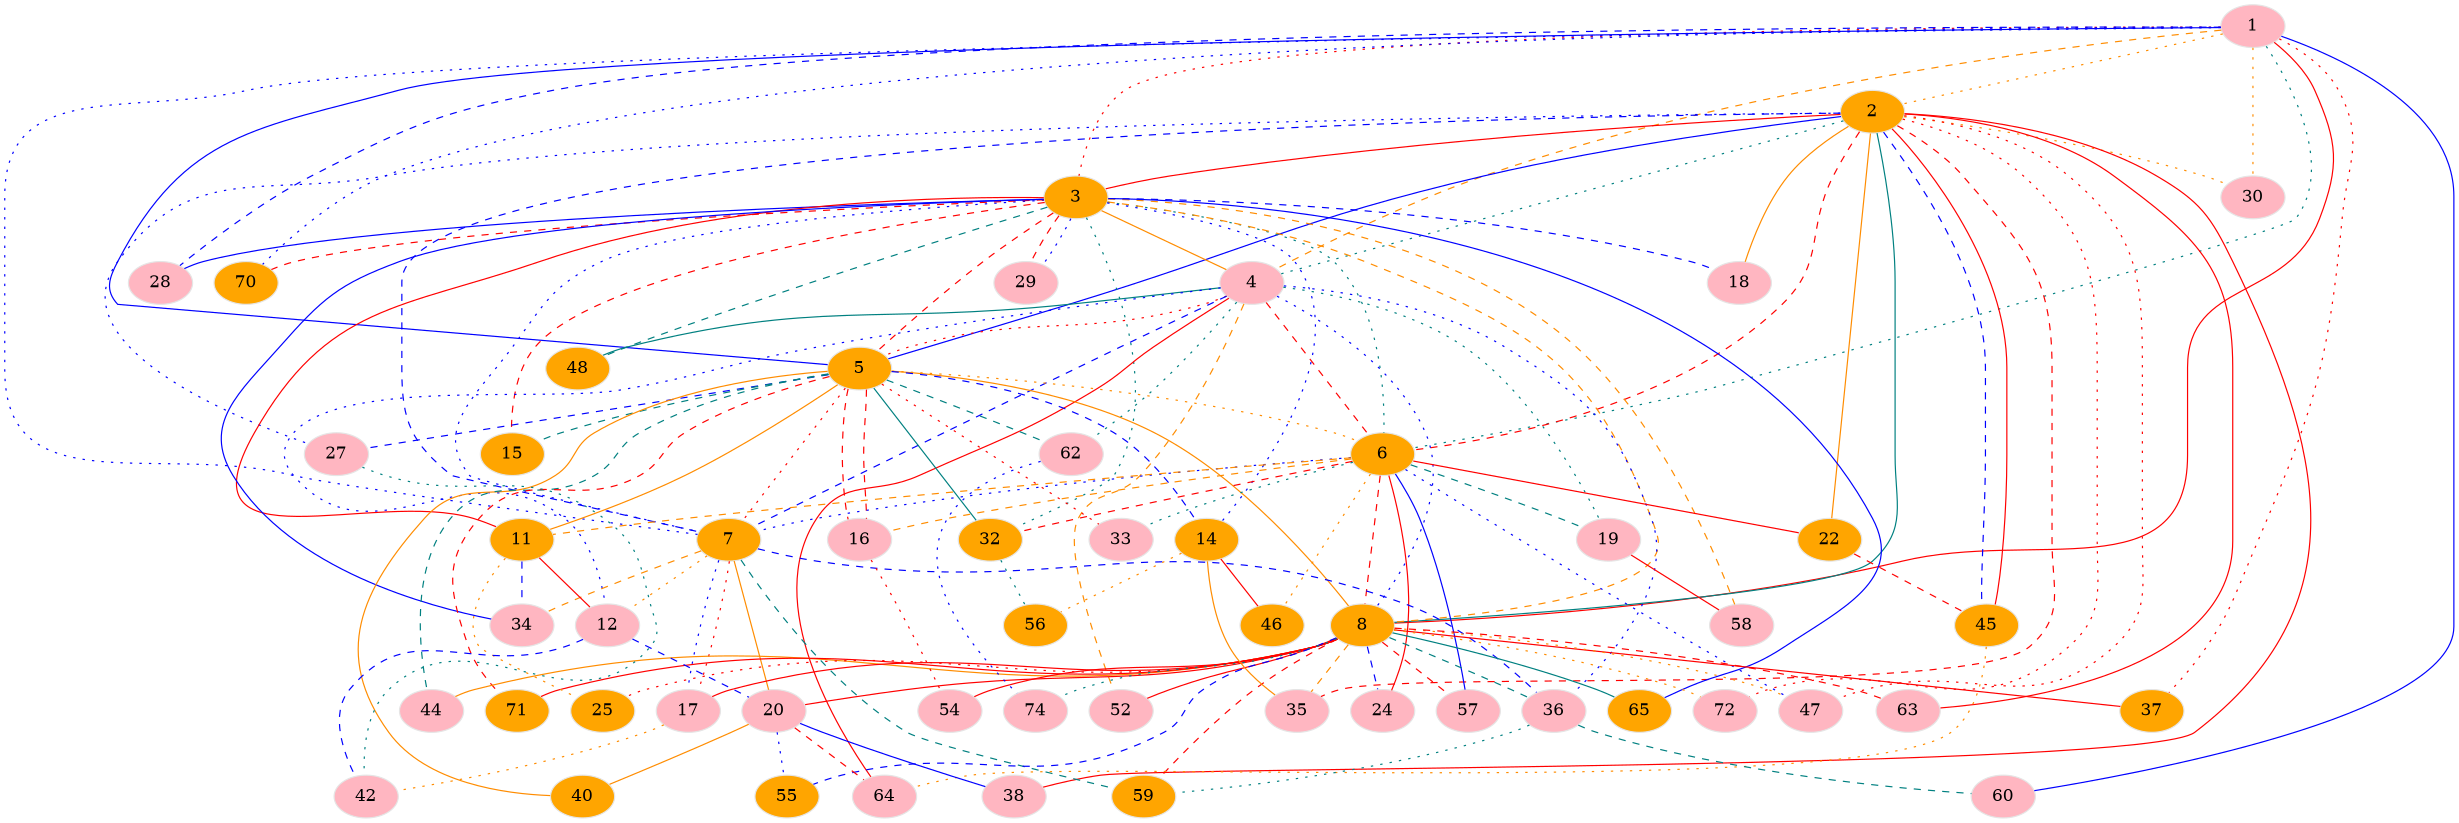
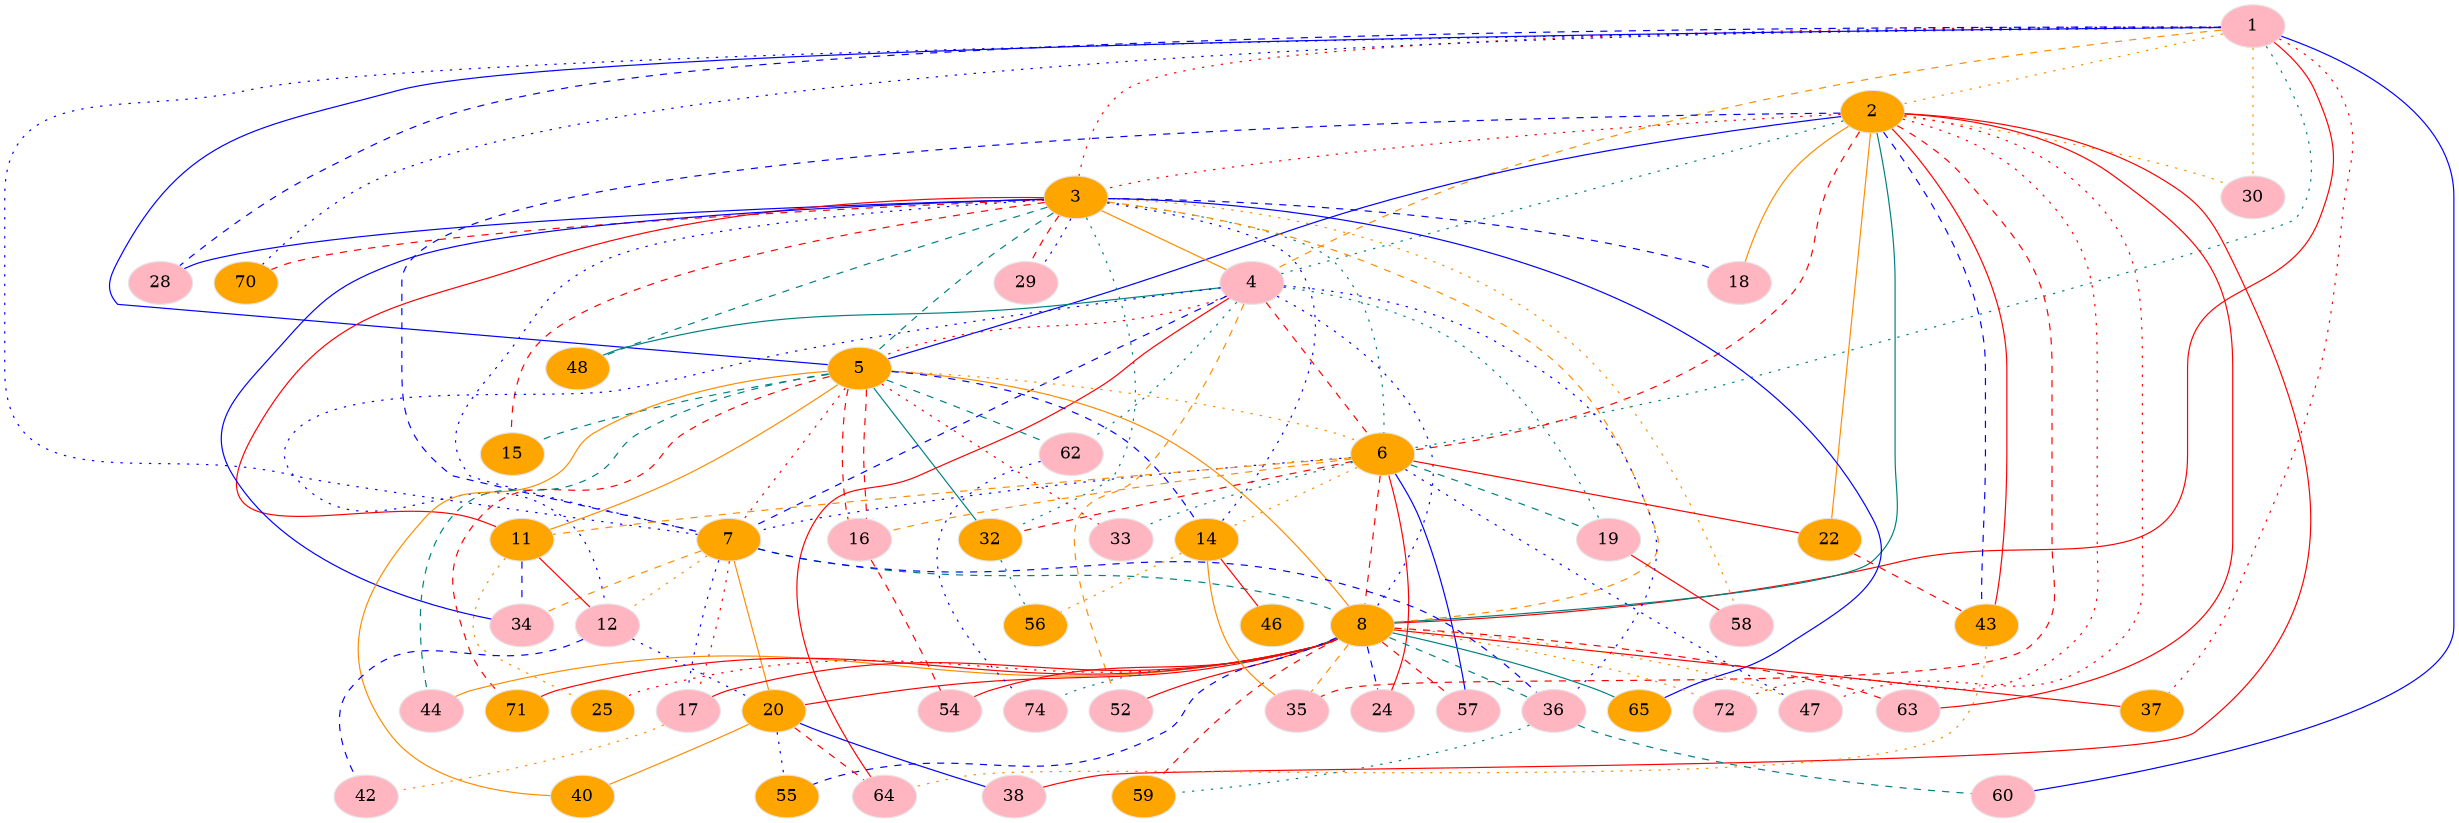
edge "2" -- "3": style solid -> dotted
edge "3" -- "5": color red -> teal
edge "3" -- "58": style dashed -> dotted
node "27": removed
edge "6" -- "46": now "6" -- "14"
edge "16" -- "54": style dotted -> dashed
node "45": label "45" -> "43"
edge "12" -- "20": style dashed -> dotted
node "20": fillcolor lightpink -> orange
edge "7" -- "59": now "7" -- "8"
